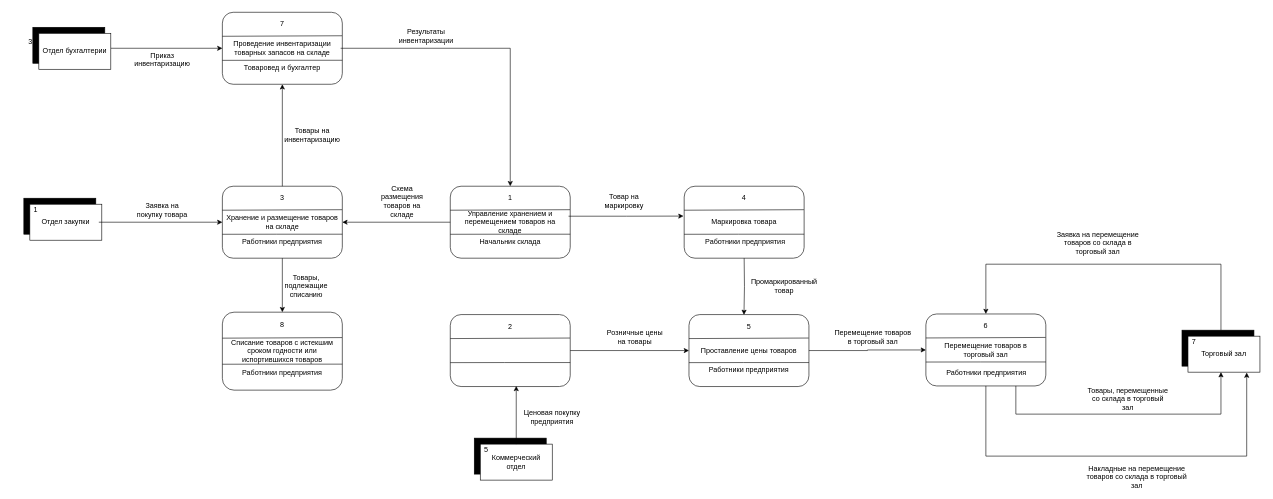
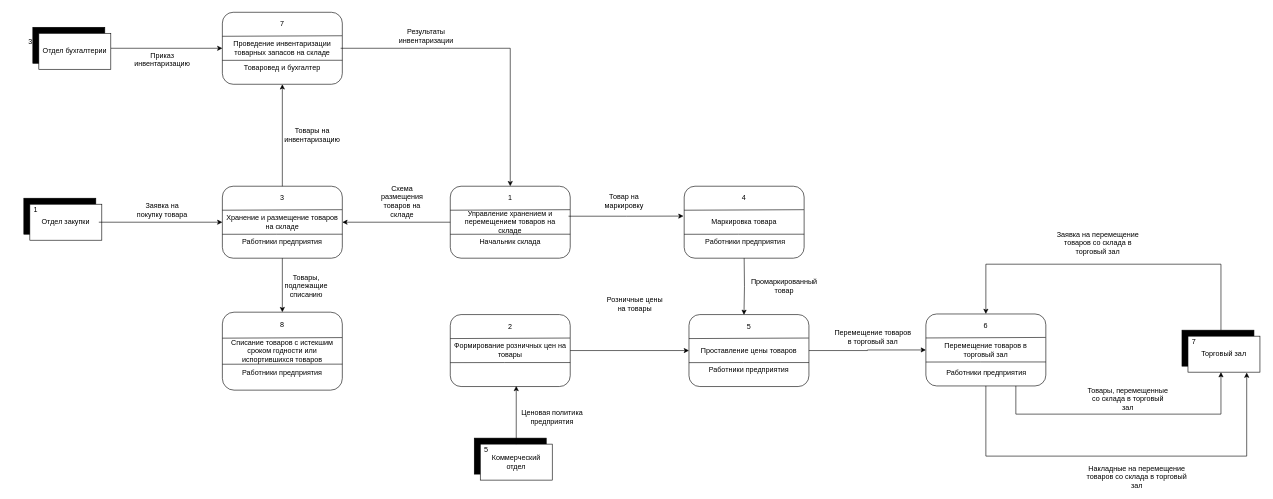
node "Розничные цены на товары": moved (635, 338) -> (635, 305)
node "Формирование розничных цен на товары": added
node "Ценовая покупку предприятия": label "Ценовая покупку предприятия" -> "Ценовая политика предприятия"
